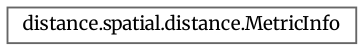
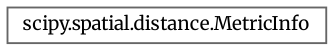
node "distance.spatial.distance.MetricInfo": label "distance.spatial.distance.MetricInfo" -> "scipy.spatial.distance.MetricInfo"
